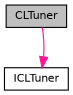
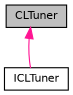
edge "CLTuner" -> "ICLTuner": reversed
